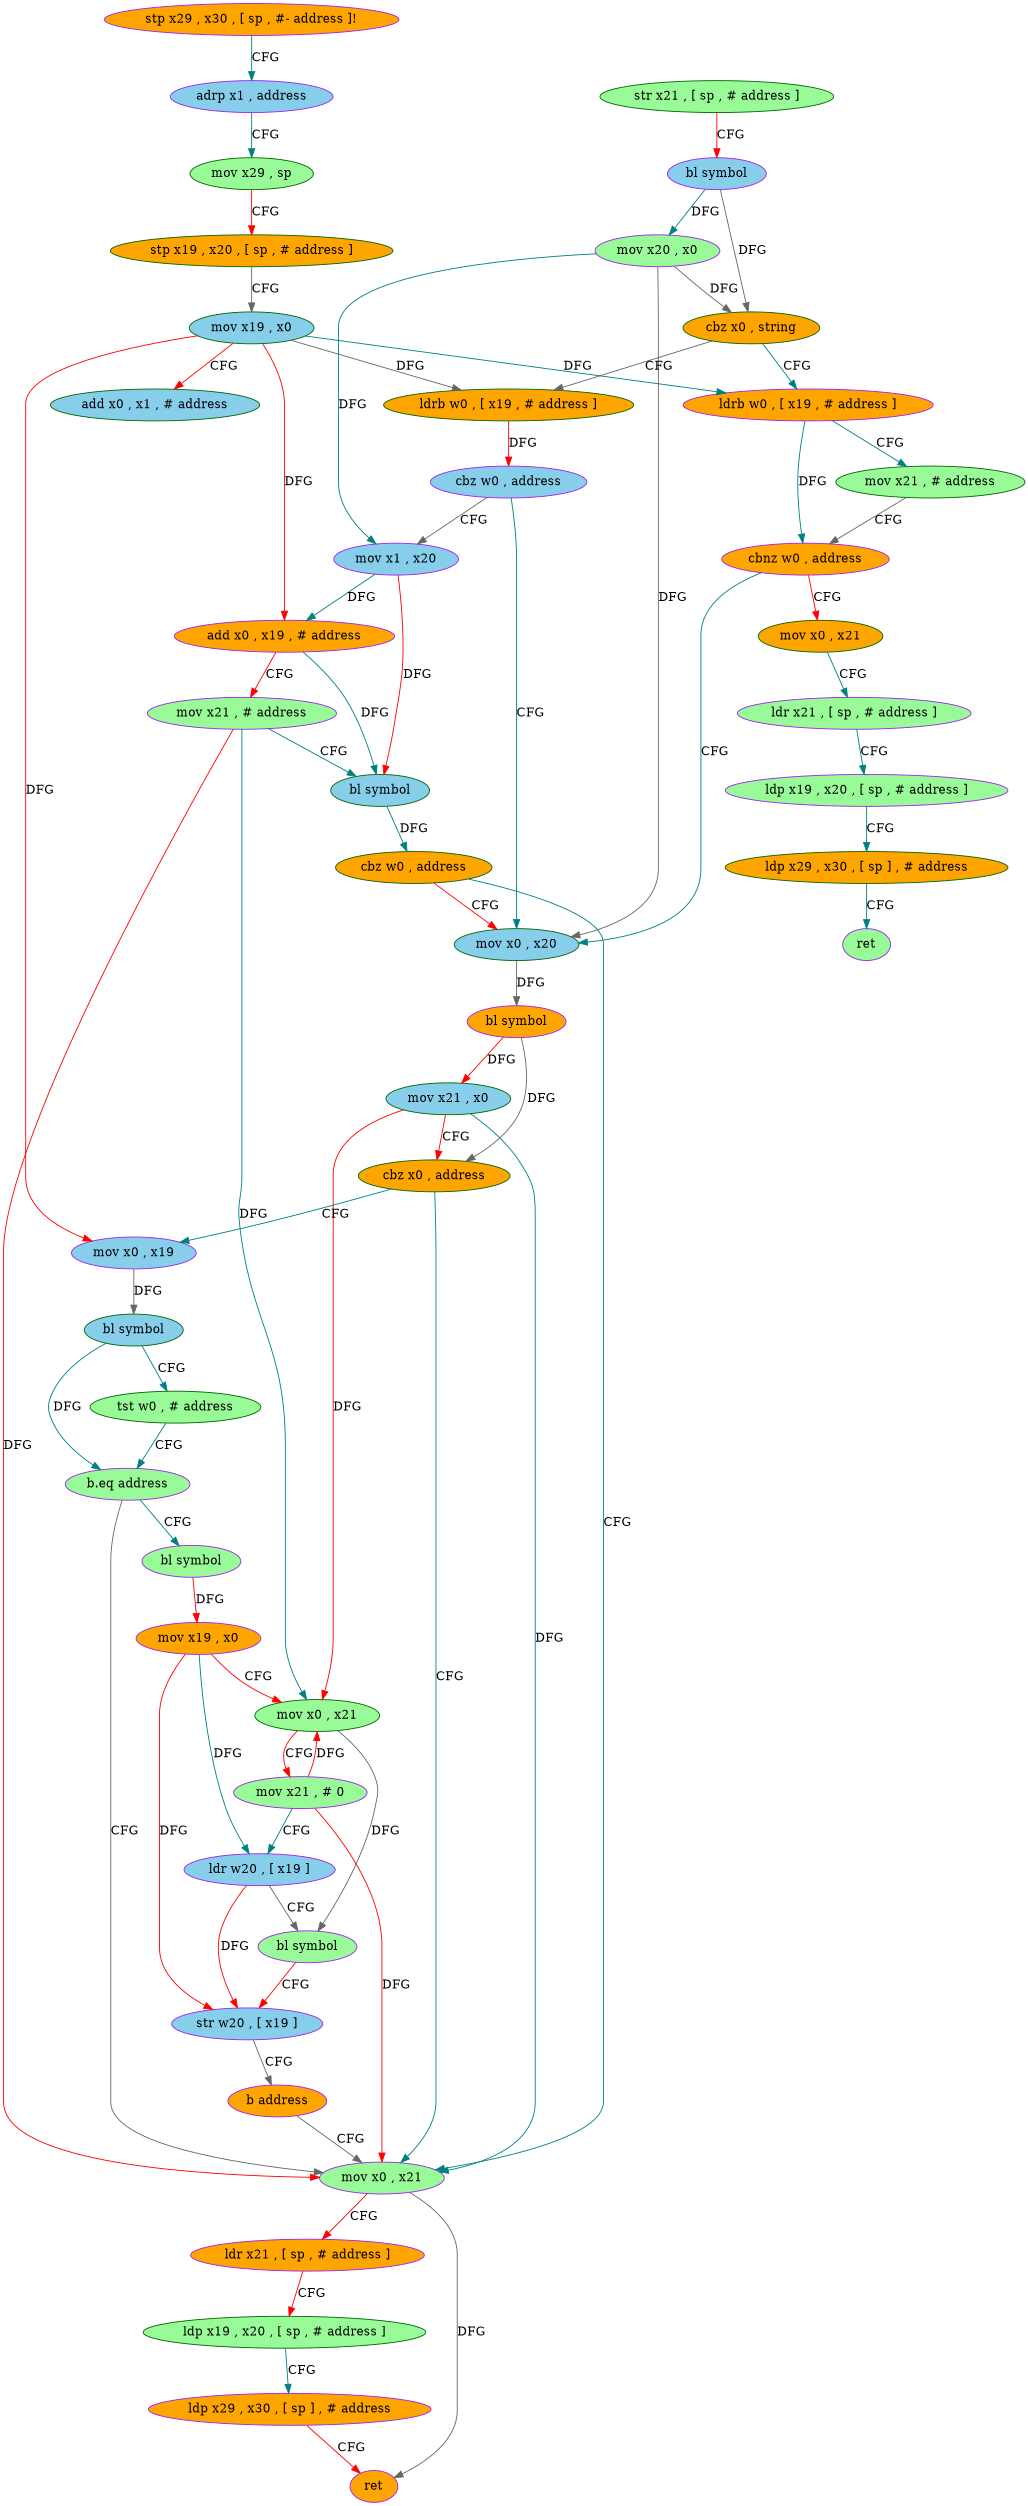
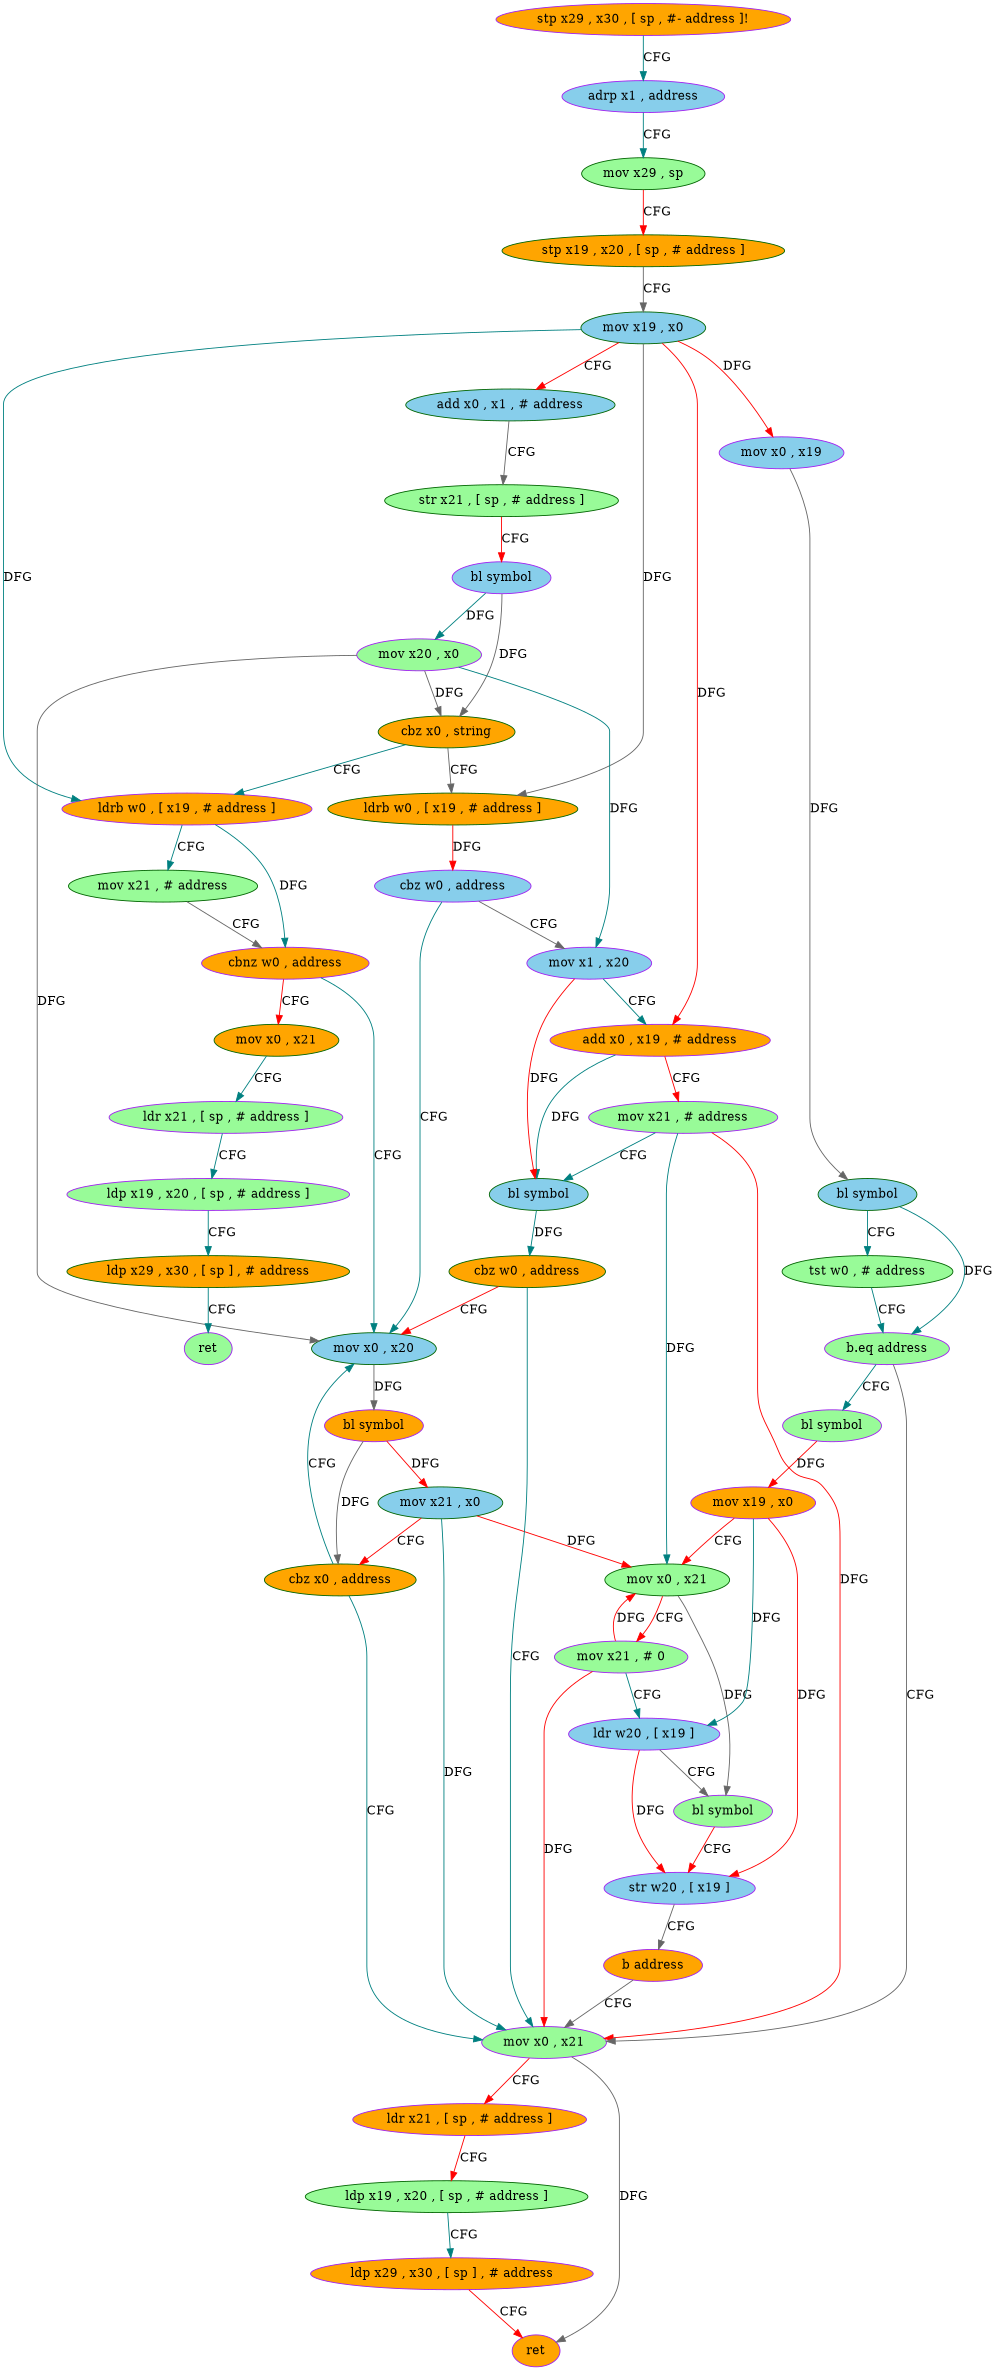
edge "add x0 , x1 , # address" -> "str x21 , [ sp , # address ]": added, label "CFG"
edge "mov x1 , x20" -> "add x0 , x19 , # address": label "DFG" -> "CFG"
edge "cbz x0 , address" -> "mov x0 , x19": now "cbz x0 , address" -> "mov x0 , x20"
